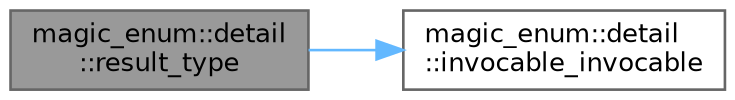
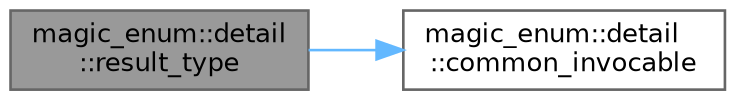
node "magic_enum::detail ::invocable_invocable": label "magic_enum::detail ::invocable_invocable" -> "magic_enum::detail ::common_invocable"
